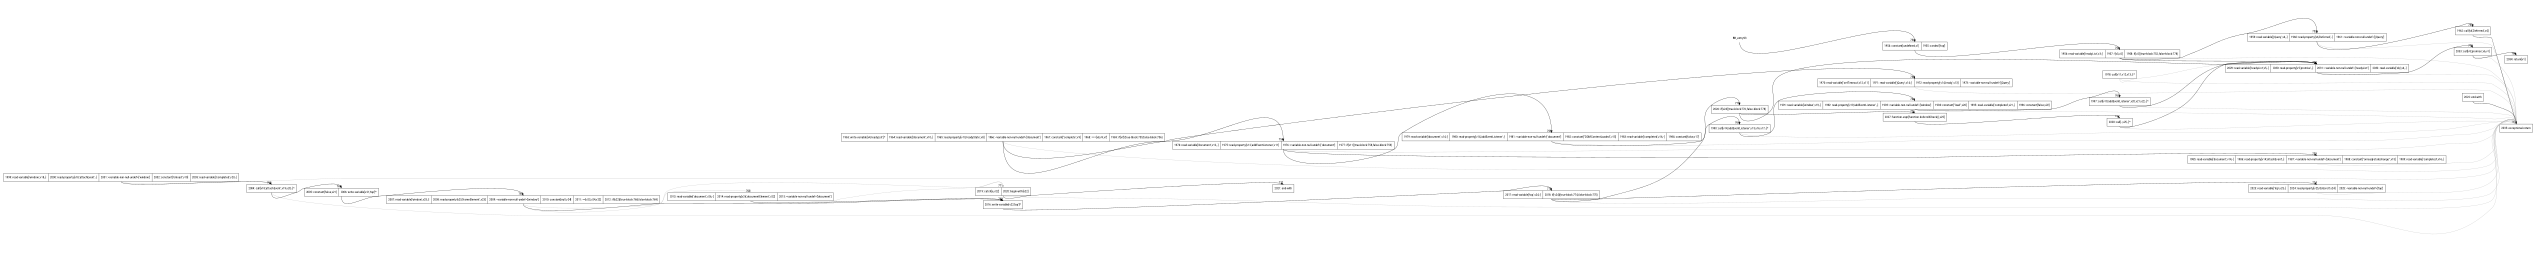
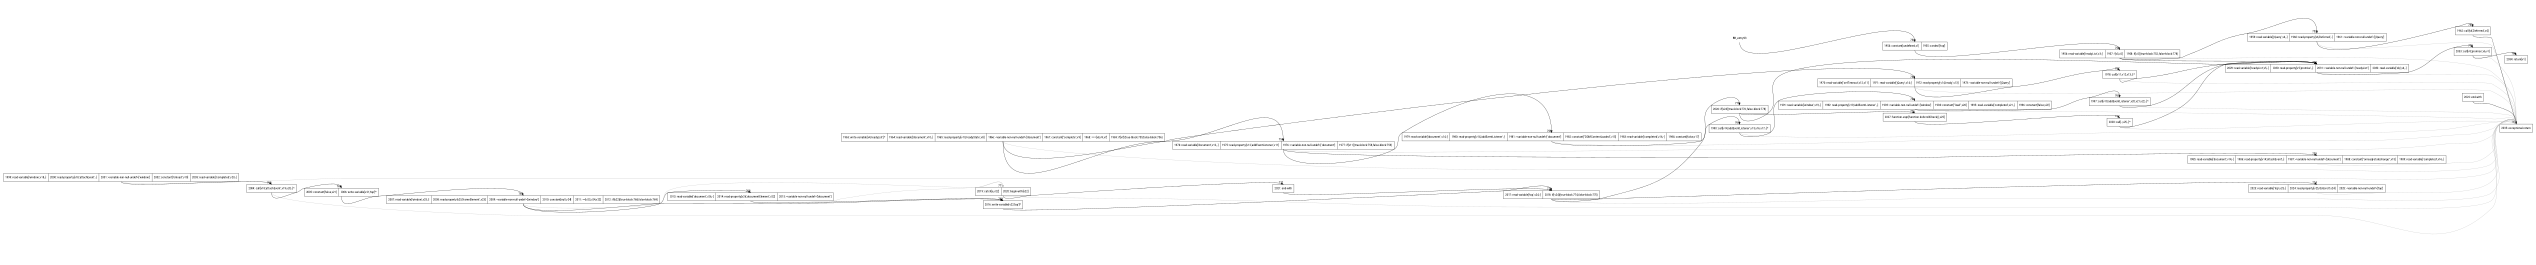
edge "1978: call[v11,v12,v13,-]*" -> "2029: read-variable['readyList',v5,-]": color gray -> black
edge "1970: read-variable['setTimeout',v12,v11]" -> "1978: call[v11,v12,v13,-]*": added
edge "2021: end-with" -> "2017: read-variable['top',v24,-]": added
edge "2007: read-variable['window',v25,-]" -> "2013: read-variable['document',v26,-]": color gray -> black
